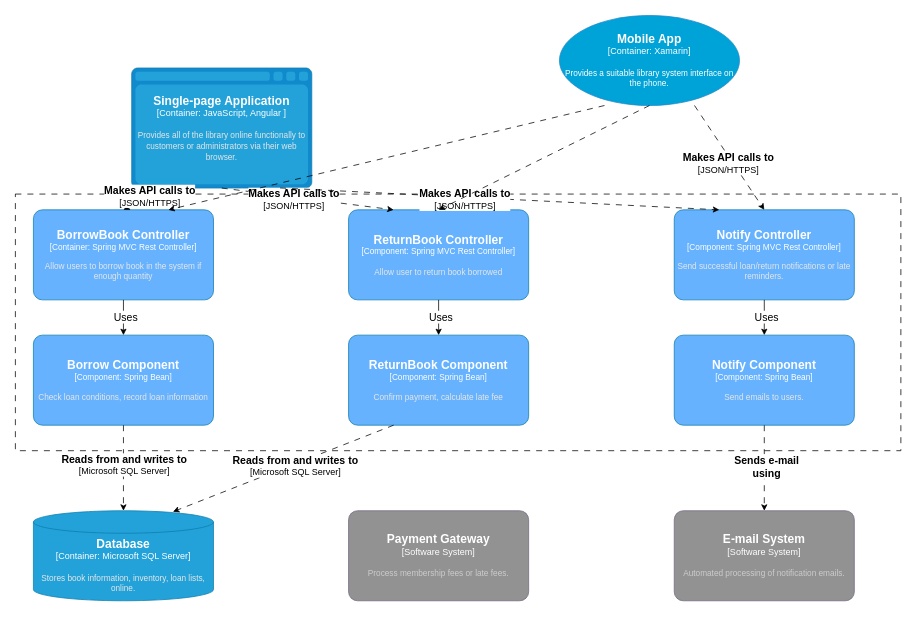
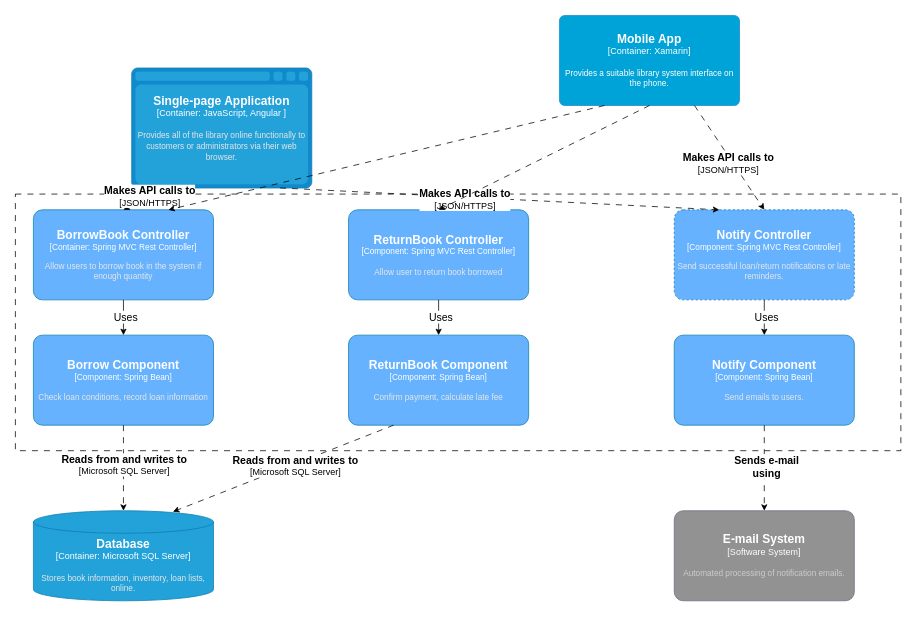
node "Mobile App [Container: Xamarin] Provides a suitable library system interface on the phone.": shape ellipse -> rounded rectangle
edge "Single-page Application [Container: JavaScript, Angular ] Provides all of the library online functionally to customers or administrators via their web browser." -> "ReturnBook Controller [Component: Spring MVC Rest Controller] Allow user to return book borrowed": removed, label "Makes API calls to [JSON/HTTPS]"
node "Notify Controller [Component: Spring MVC Rest Controller] Send successful loan/return notifications or late reminders.": style solid -> dashed
node "Payment Gateway [Software System] Process membership fees or late fees.": removed
